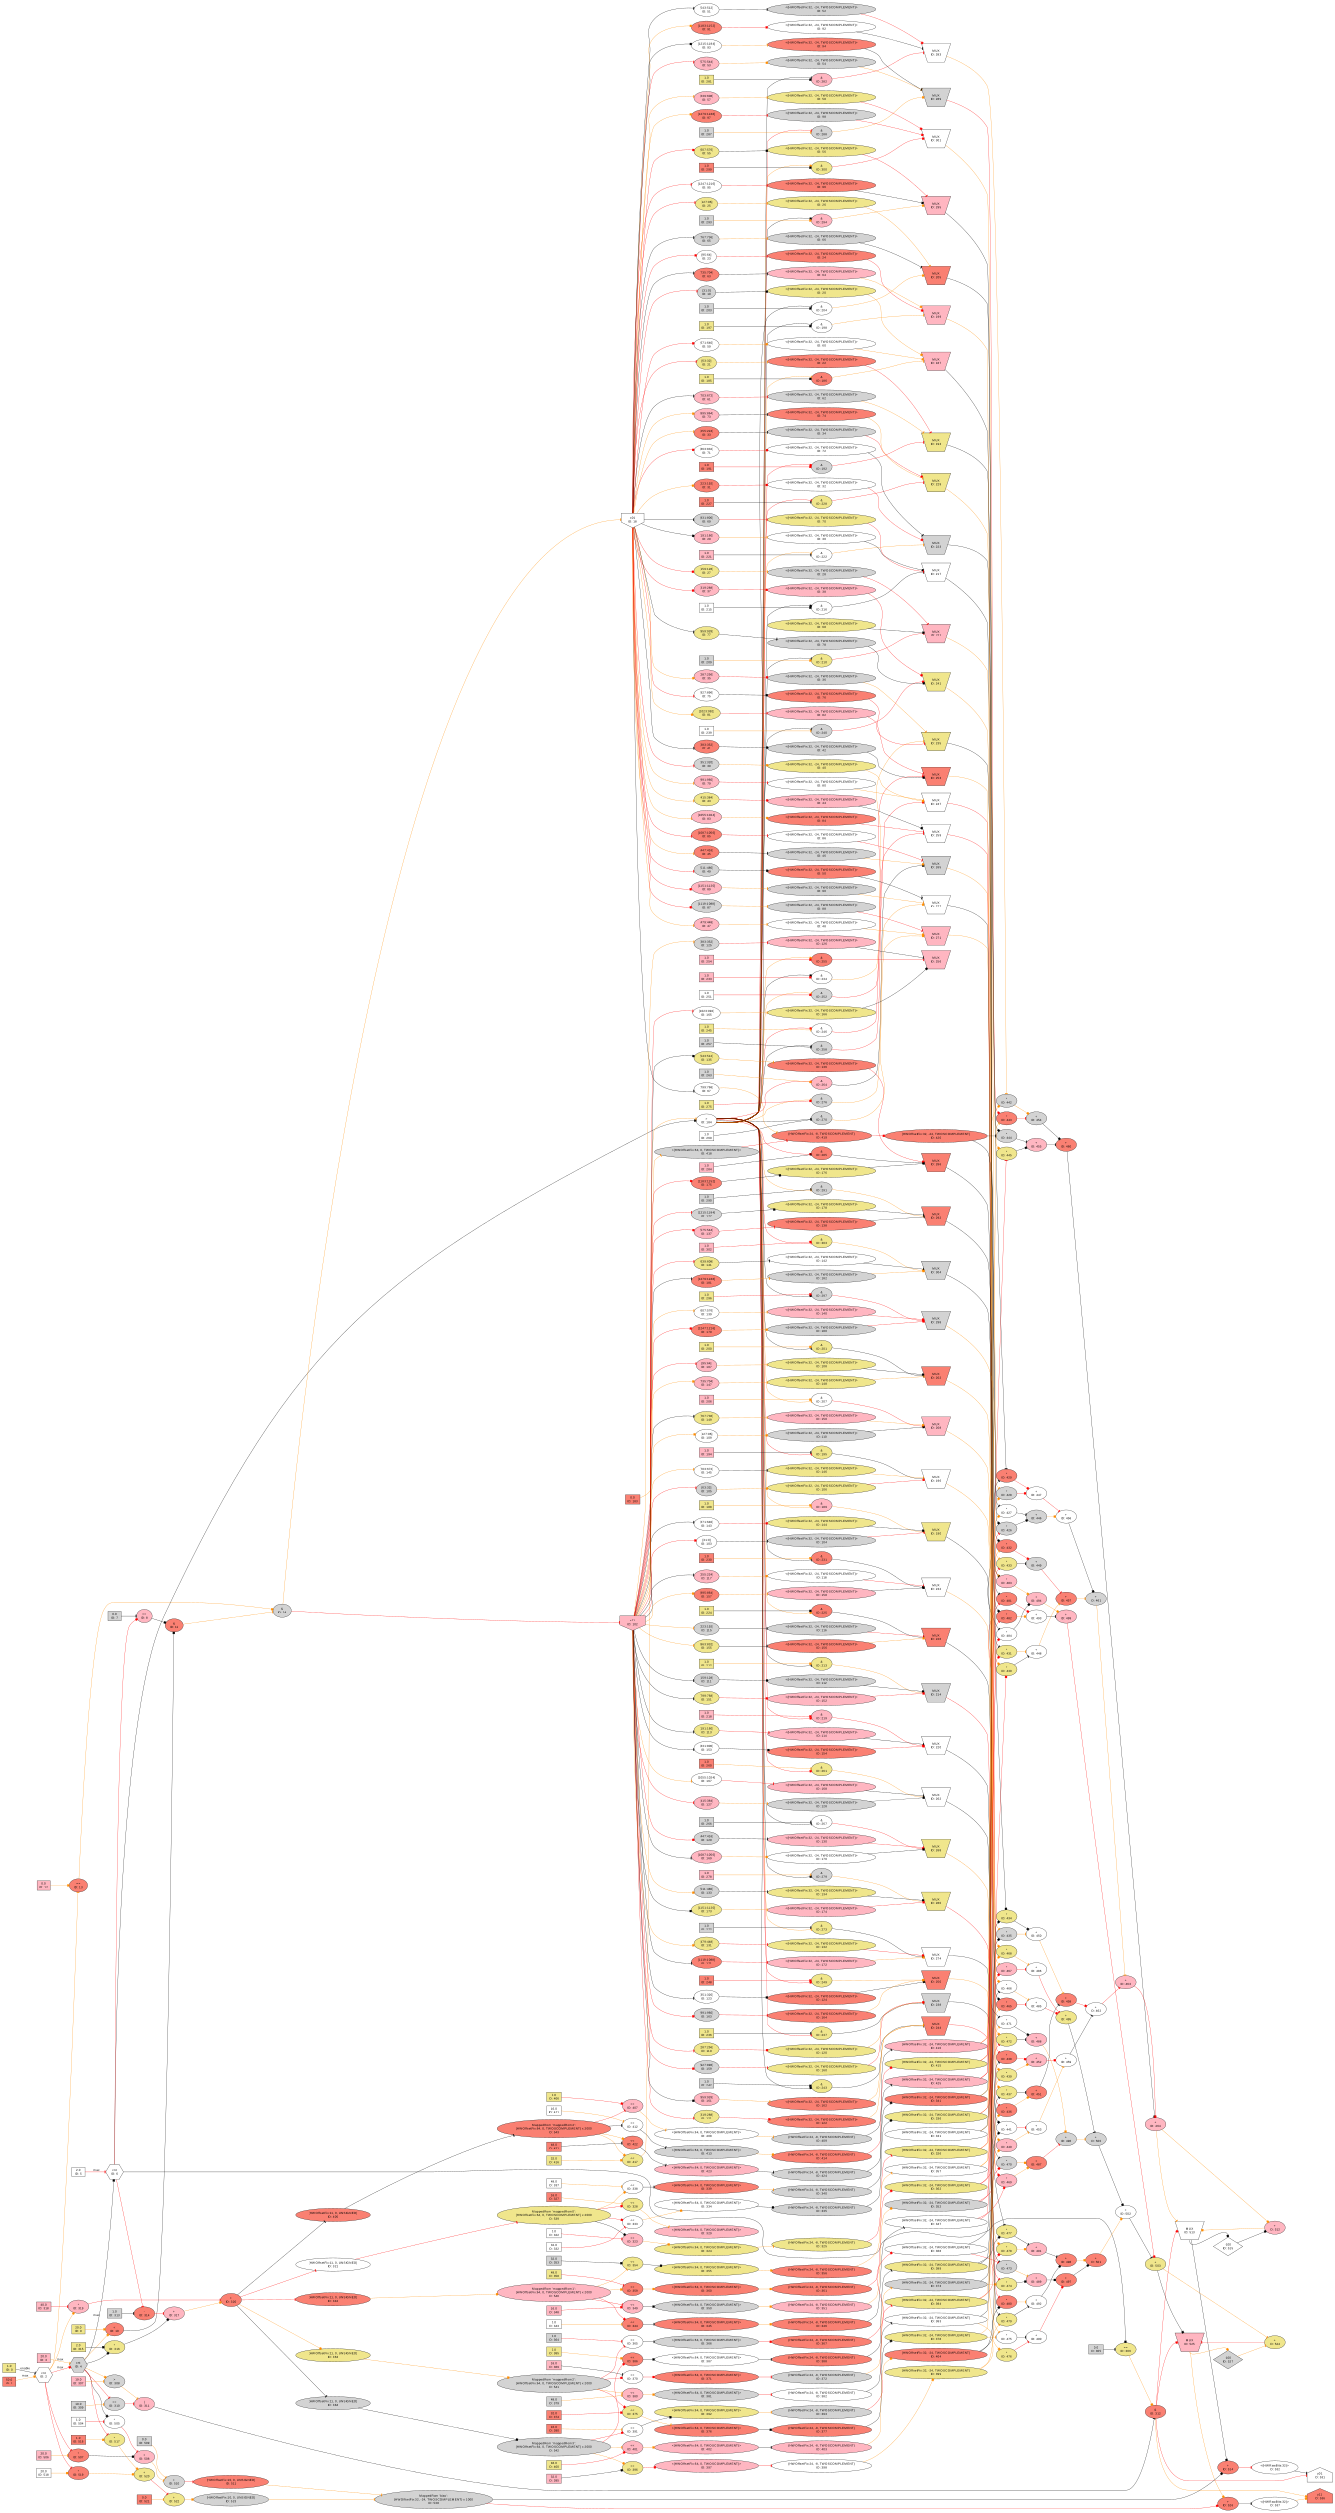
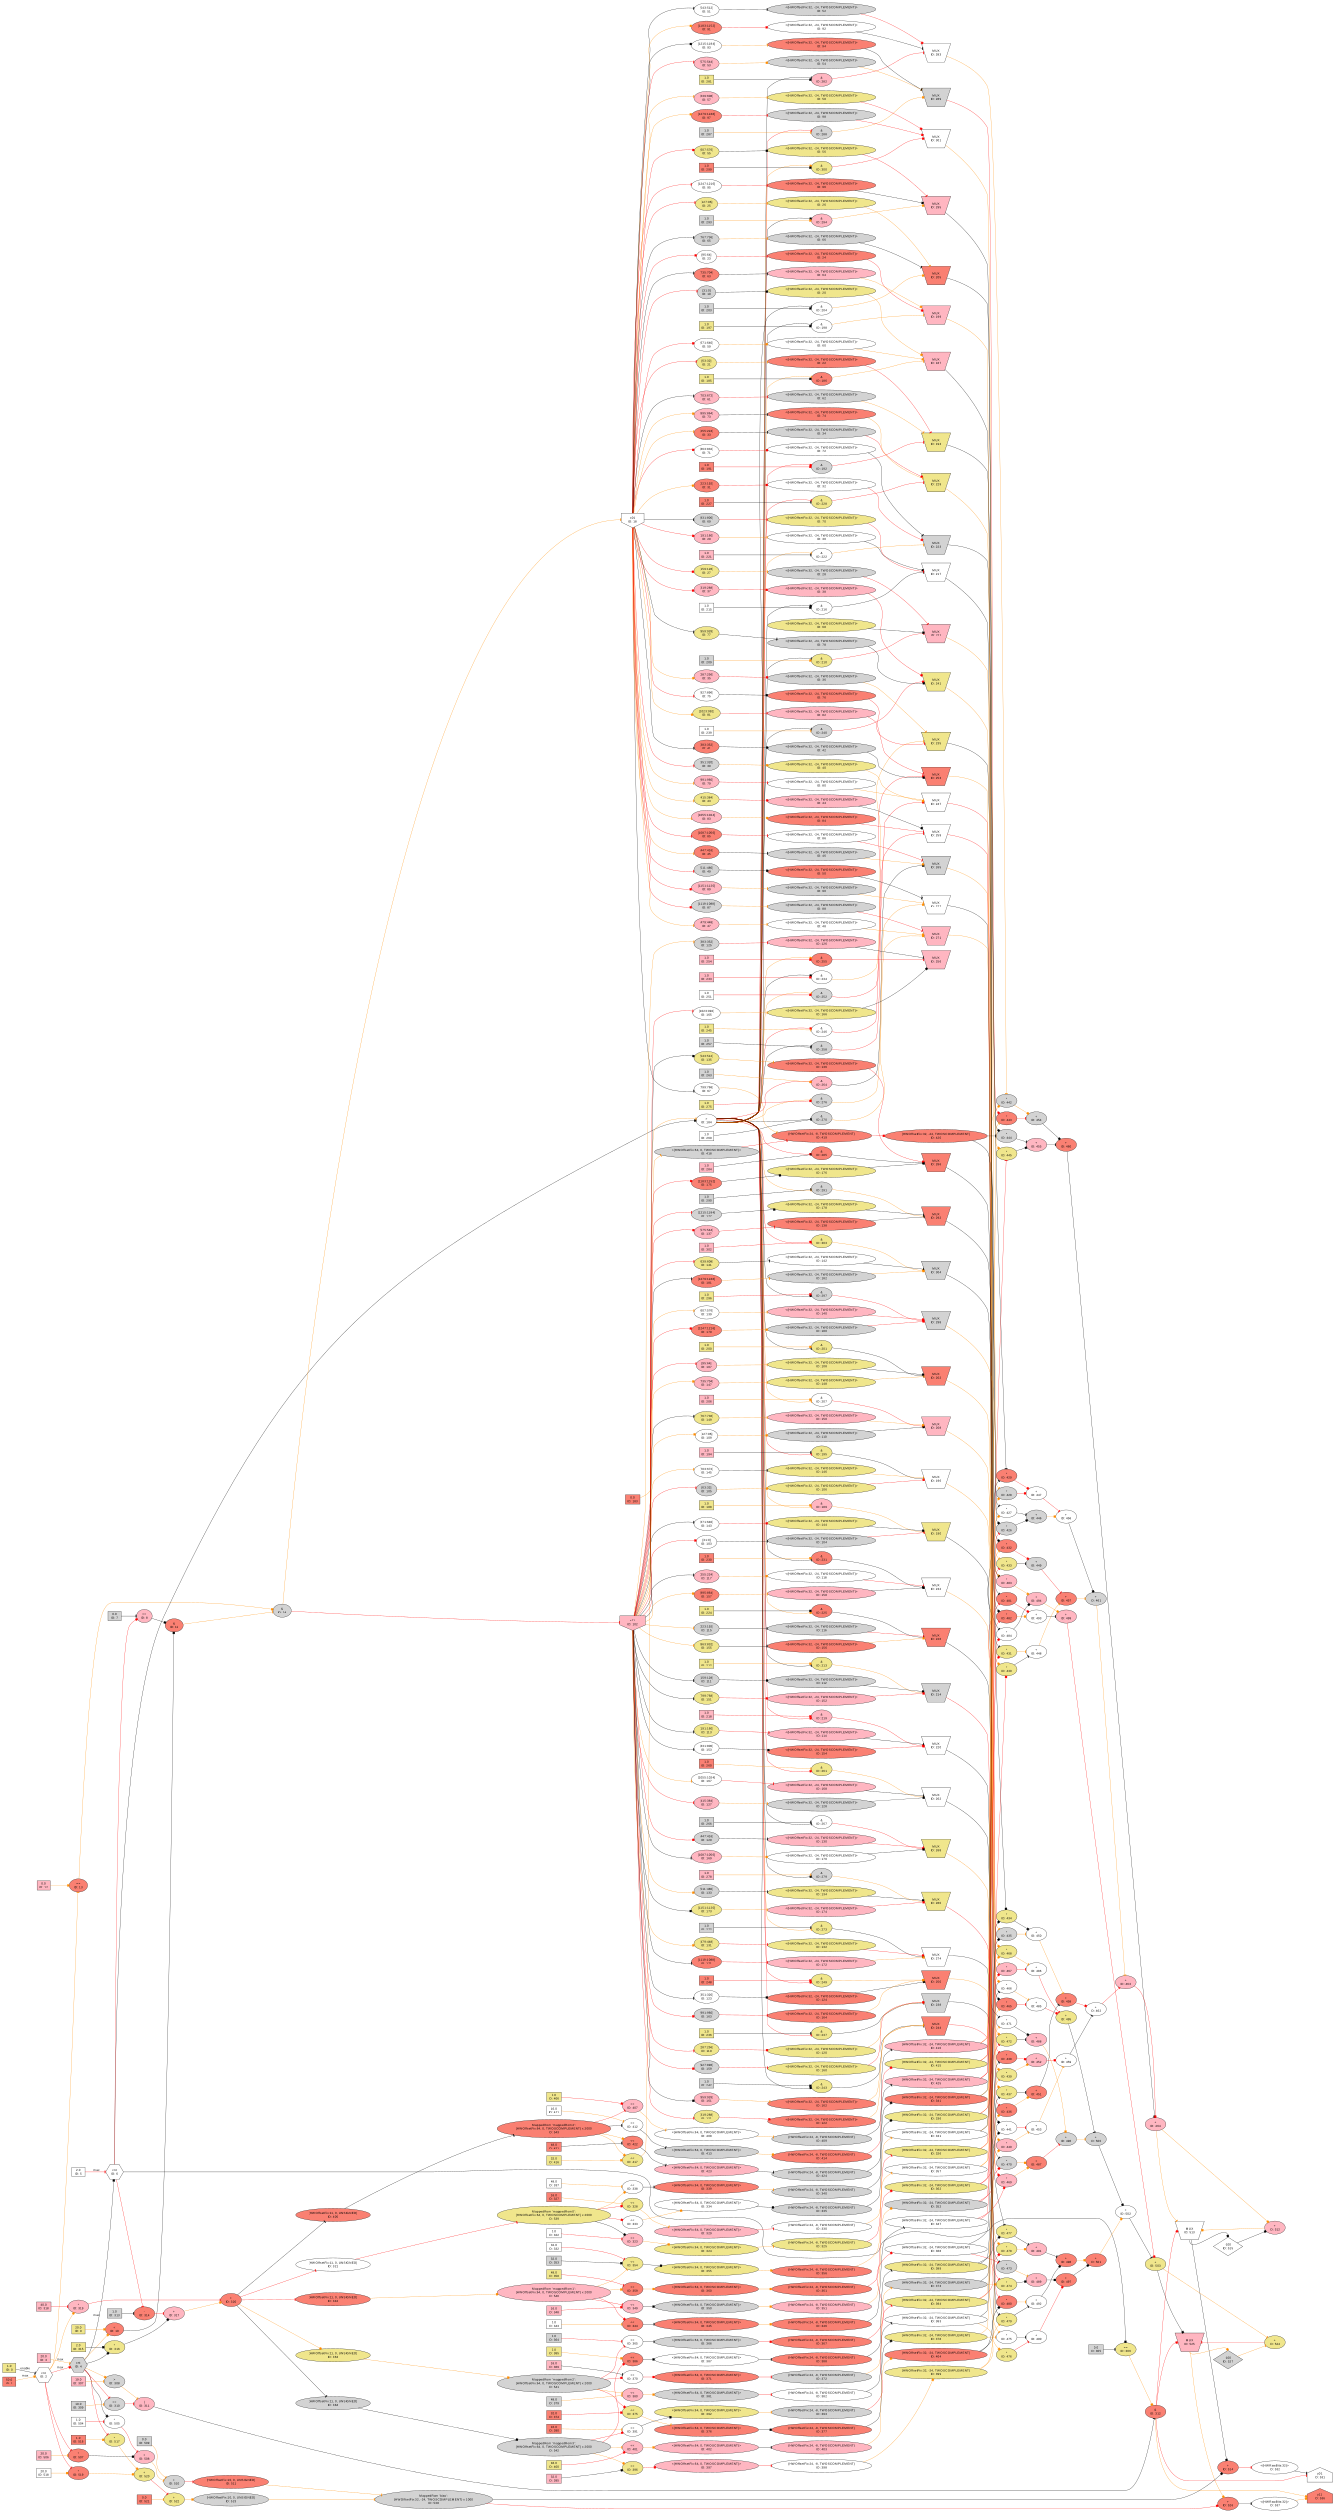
edge "x01 ID: 18" -> "[191:160] ID: 29": color black -> red
node "{HWOffsetFix:24, -8, TWOSCOMPLEMENT} ID: 330": added
edge "32.0 ID: 332" -> "<< ID: 333": now "32.0 ID: 332" -> "<< ID: 354"
